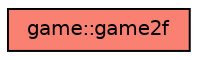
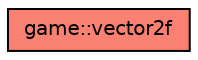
node "game::game2f": label "game::game2f" -> "game::vector2f"
